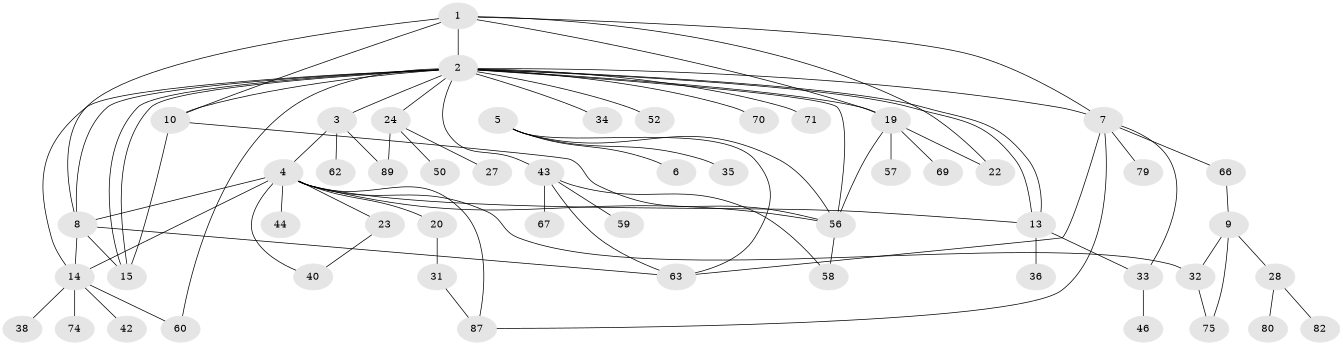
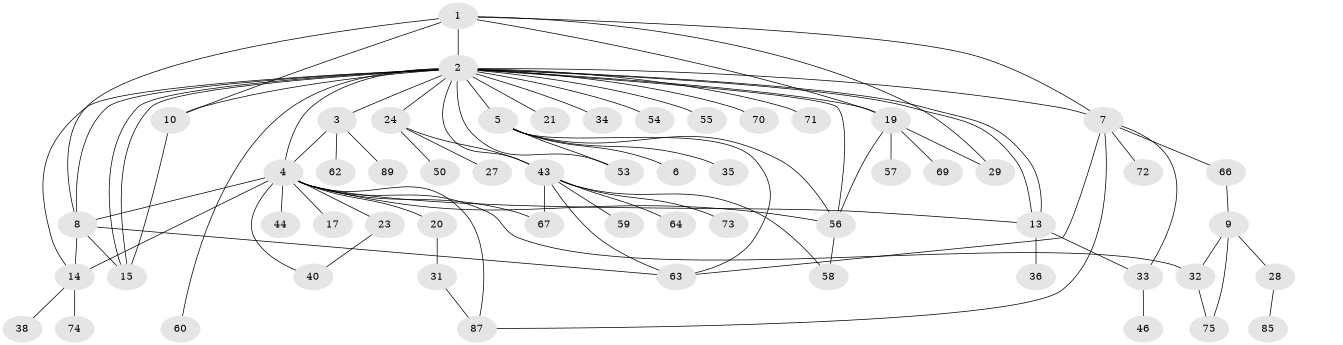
edge "2" -- "4": added
edge "2" -- "5": added
node "21": added
node "52": label "52" -> "54"
node "55": added
edge "24" -- "89": now "24" -- "43"
edge "10" -- "56": removed
node "53": added
node "22": label "22" -> "29"
node "79": label "79" -> "72"
edge "4" -- "67": added
node "17": added
node "64": added
node "73": added
edge "14" -- "60": removed
node "42": removed
node "80": label "80" -> "85"
node "82": removed
